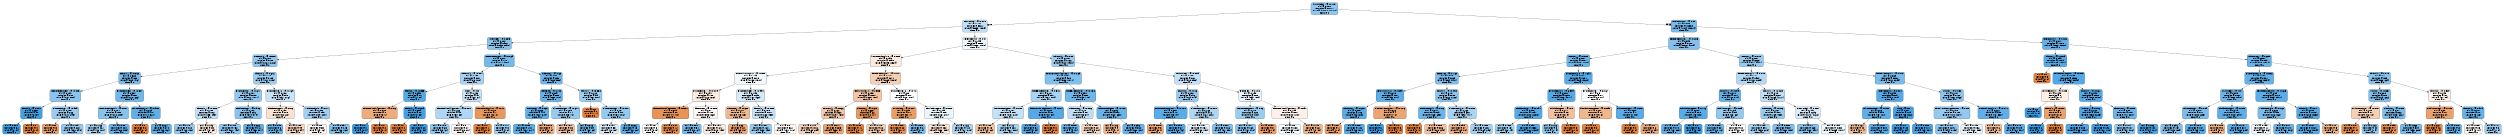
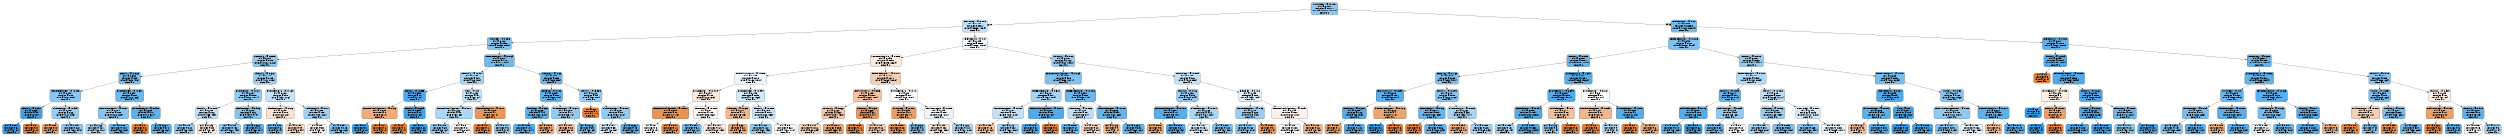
node "gini = 0.375 samples = 2 value = [1, 3] class = 1": label "gini = 0.375 samples = 2 value = [1, 3] class = 1" -> "gini = 6.375 samples = 2 value = [1, 3] class = 1"
node "gini = 0.305 samples = 526 value = [160, 693] class = 1": fillcolor #f2c09c -> #67b4eb
node "gini = 0.473 samples = 9 value = [5, 8] class = 1": added
